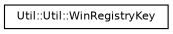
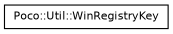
node "Util::Util::WinRegistryKey": label "Util::Util::WinRegistryKey" -> "Poco::Util::WinRegistryKey"
